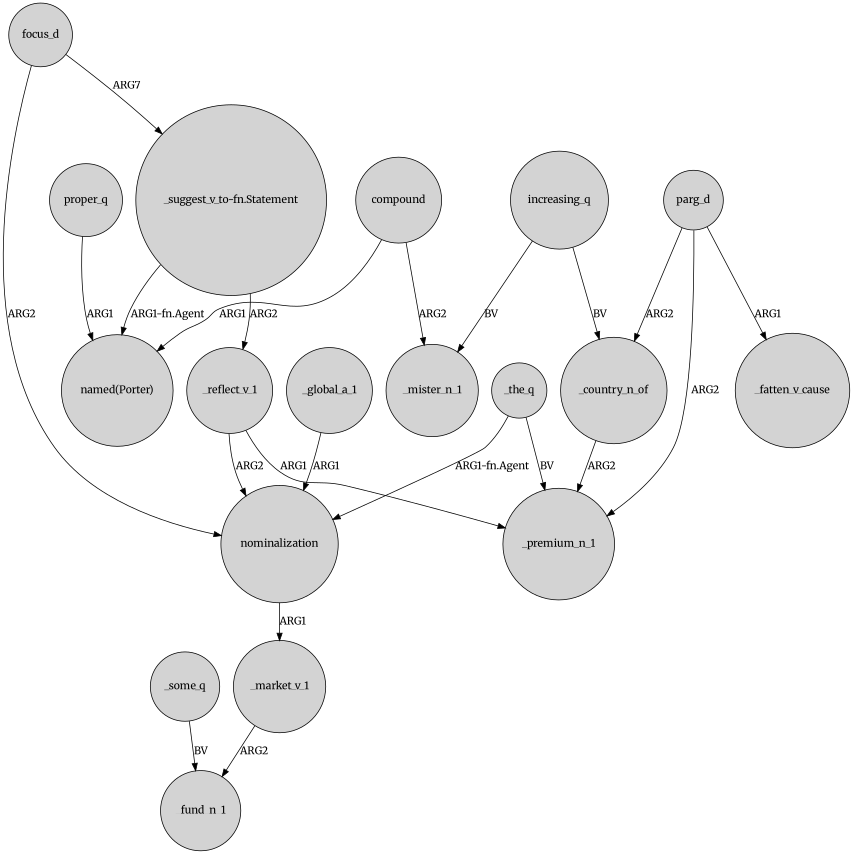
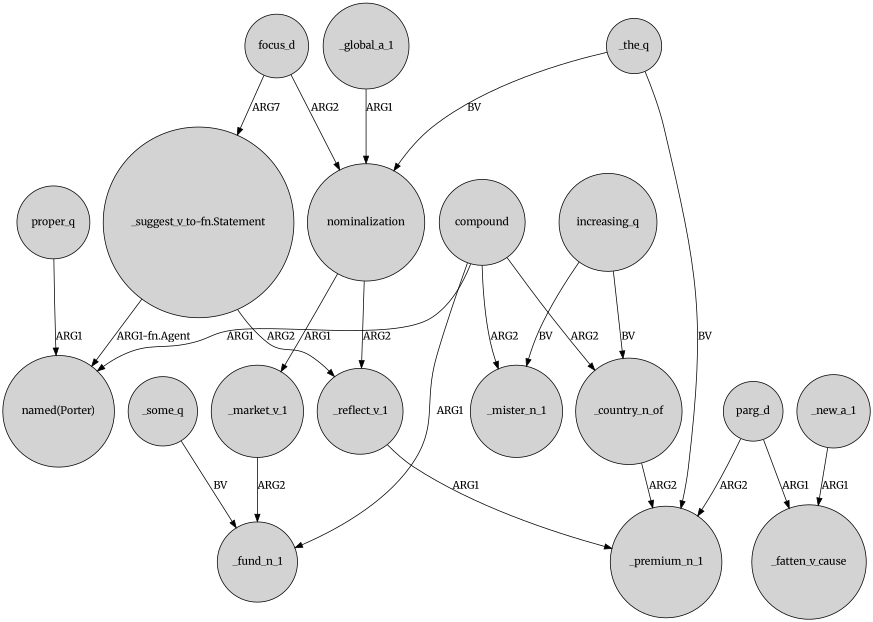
edge "parg_d" -> "_country_n_of": now "compound" -> "_country_n_of"
node "_new_a_1": added
edge "compound" -> "_fund_n_1": added, label "ARG1"
edge "_reflect_v_1" -> "nominalization": reversed
edge "_the_q" -> "nominalization": label "ARG1-fn.Agent" -> "BV"
